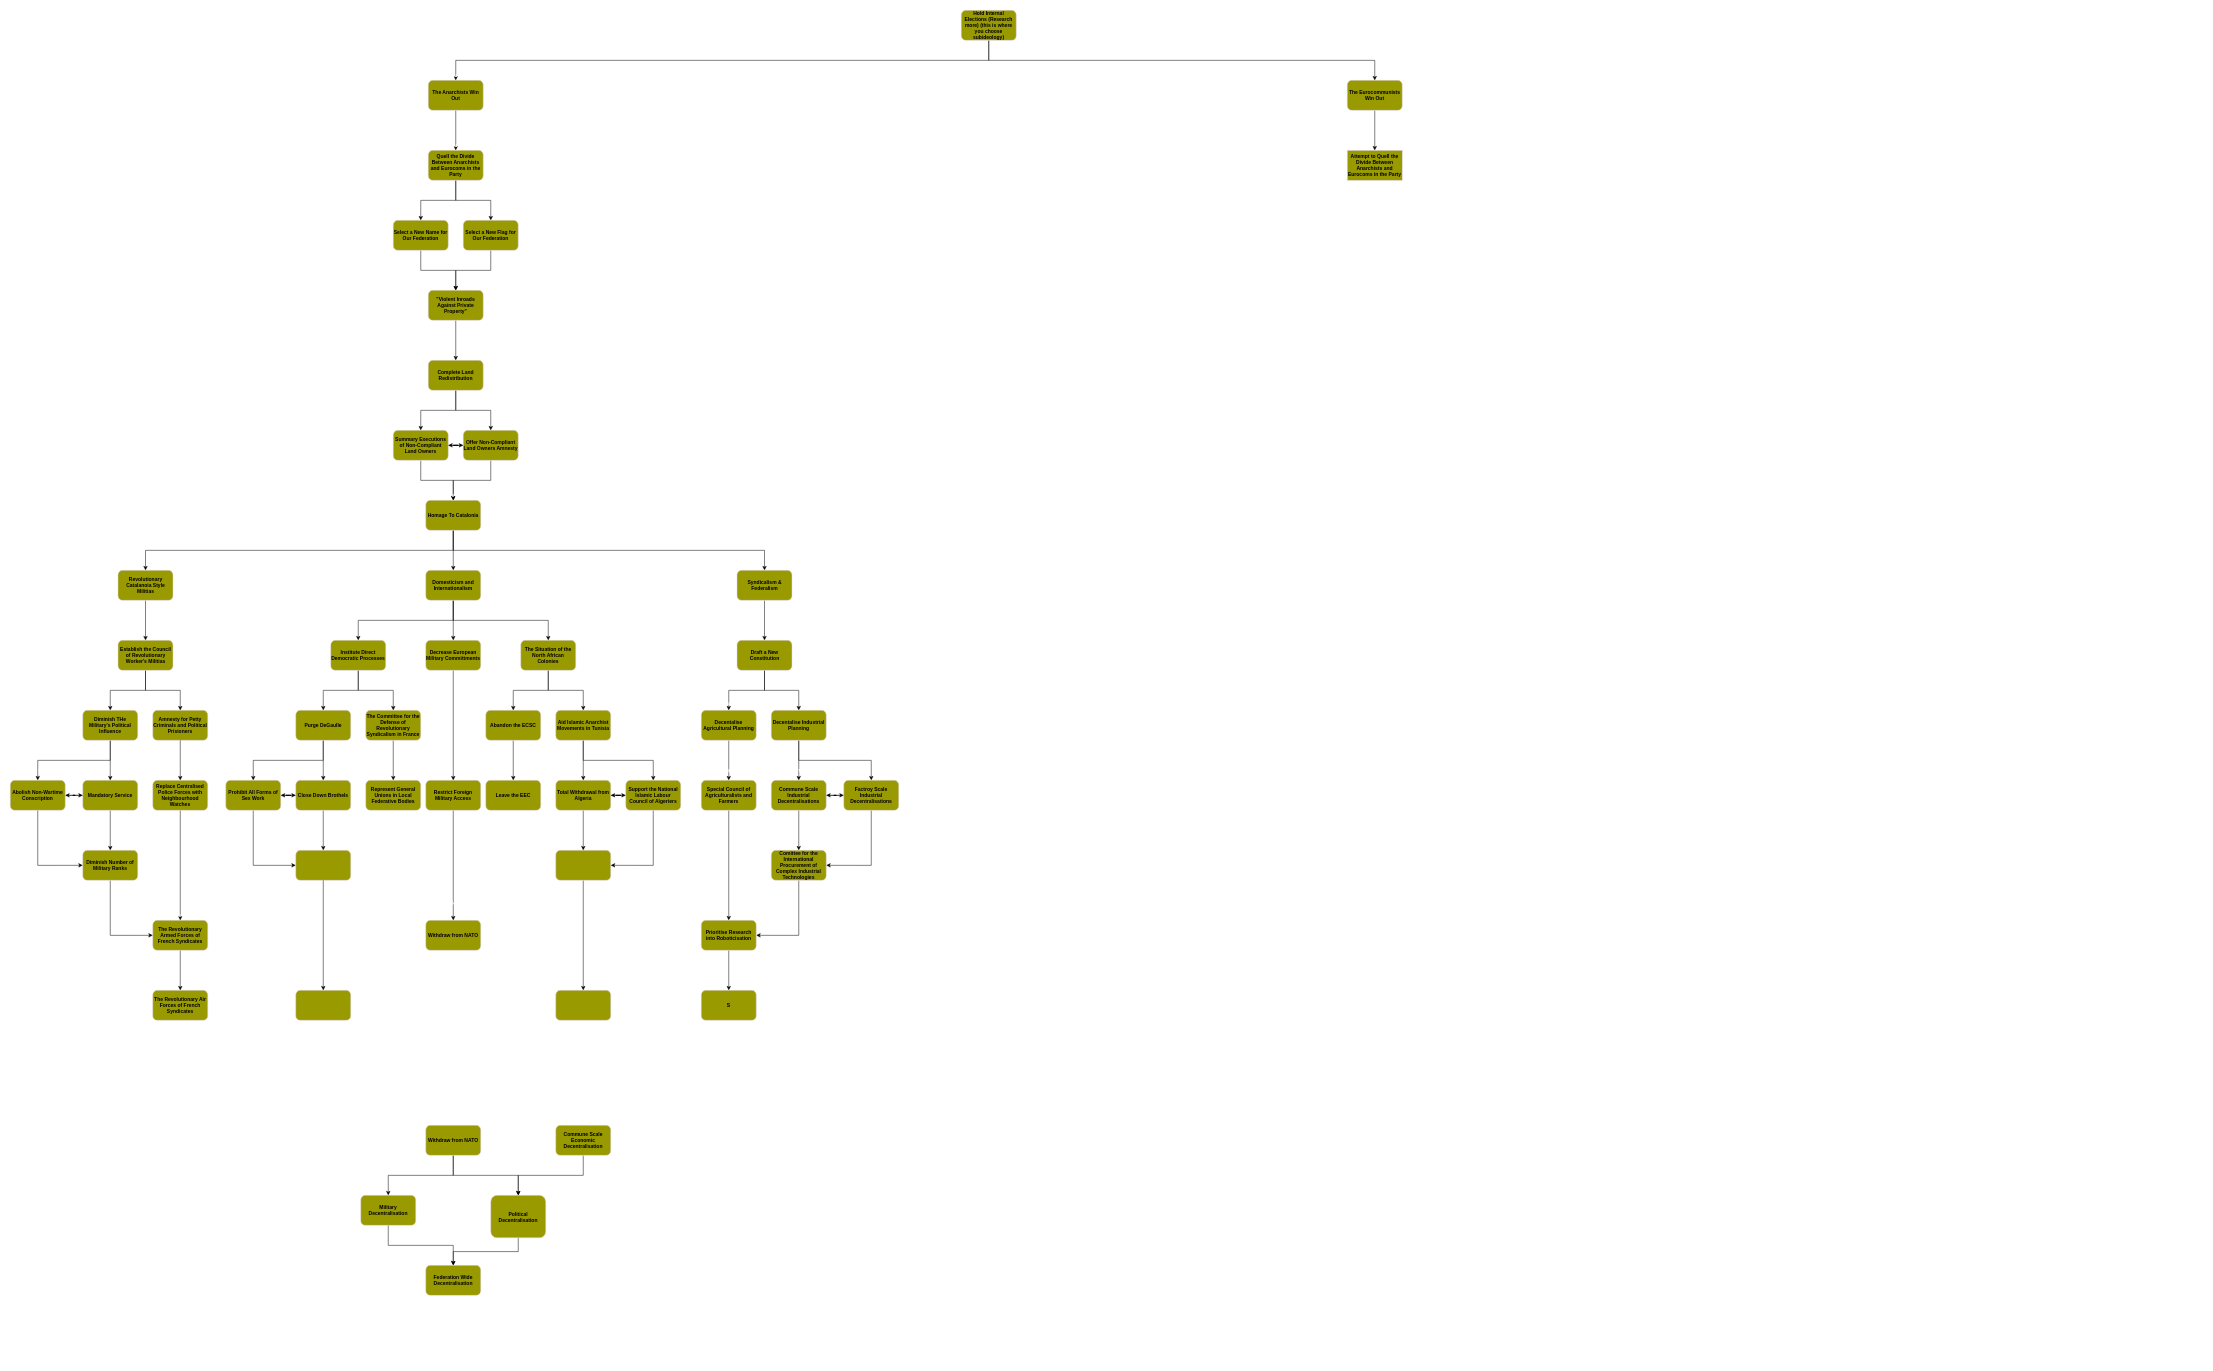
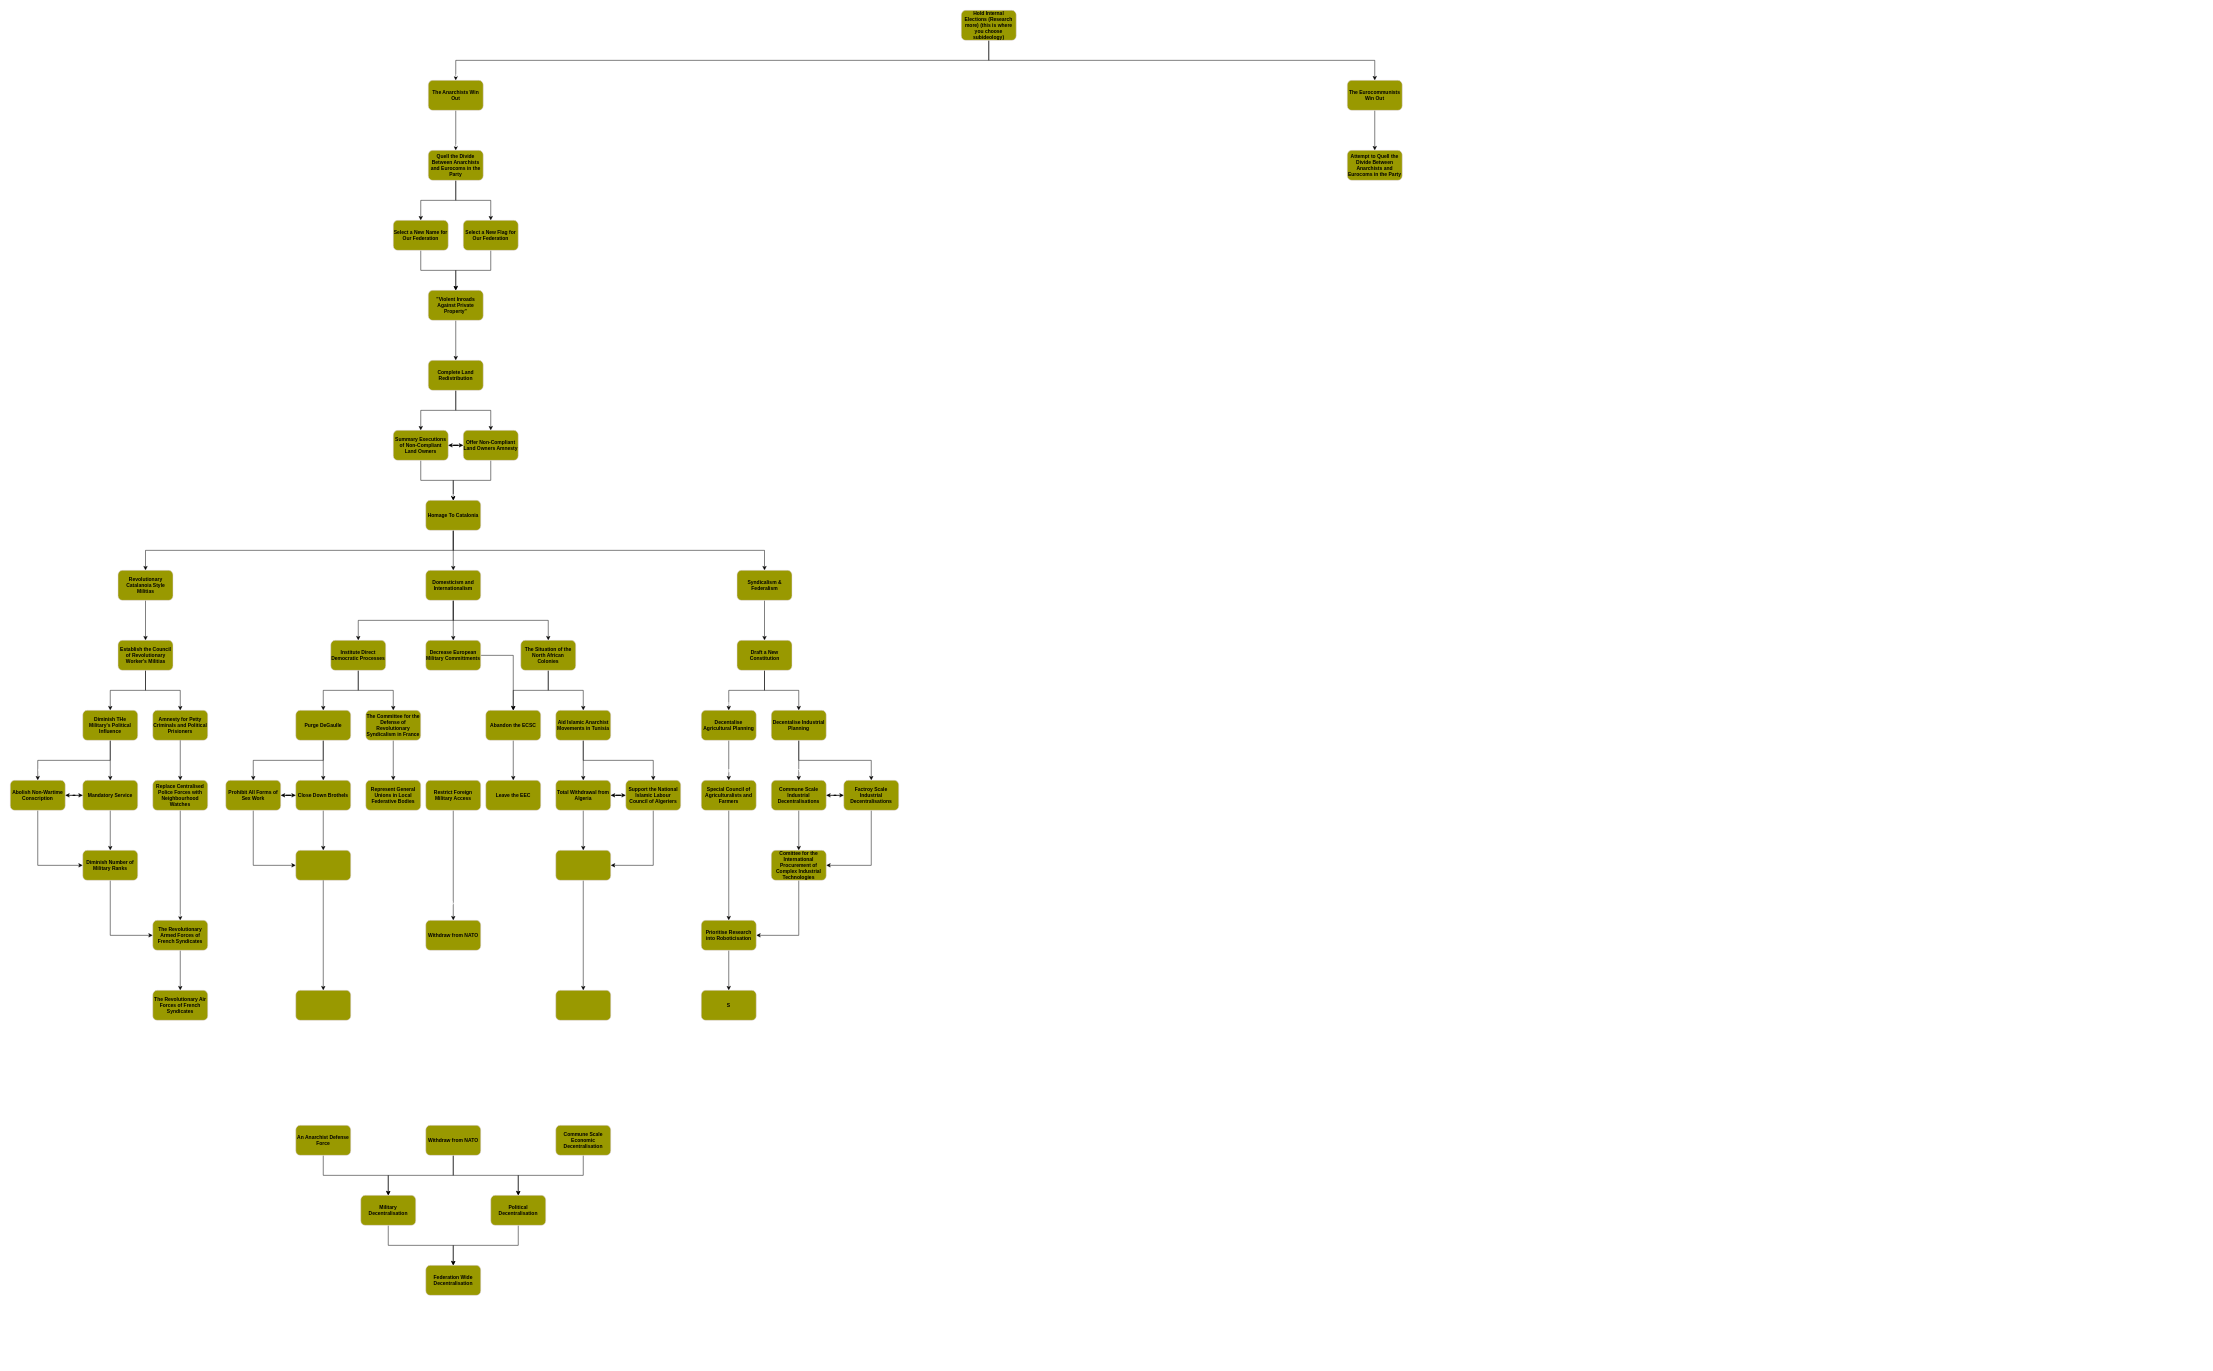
node "Attempt to Quell the Divide Between Anarchists and Eurocoms in the Party": shape rectangle -> rounded rectangle
edge "Decrease European Military Committments" -> "Restrict Foreign Military Access": now "Decrease European Military Committments" -> "Abandon the ECSC"
node "An Anarchist Defense Force": added
edge "An Anarchist Defense Force" -> "Military Decentralisation": added
node "Political Decentralisation": size 55x43 -> 55x30
